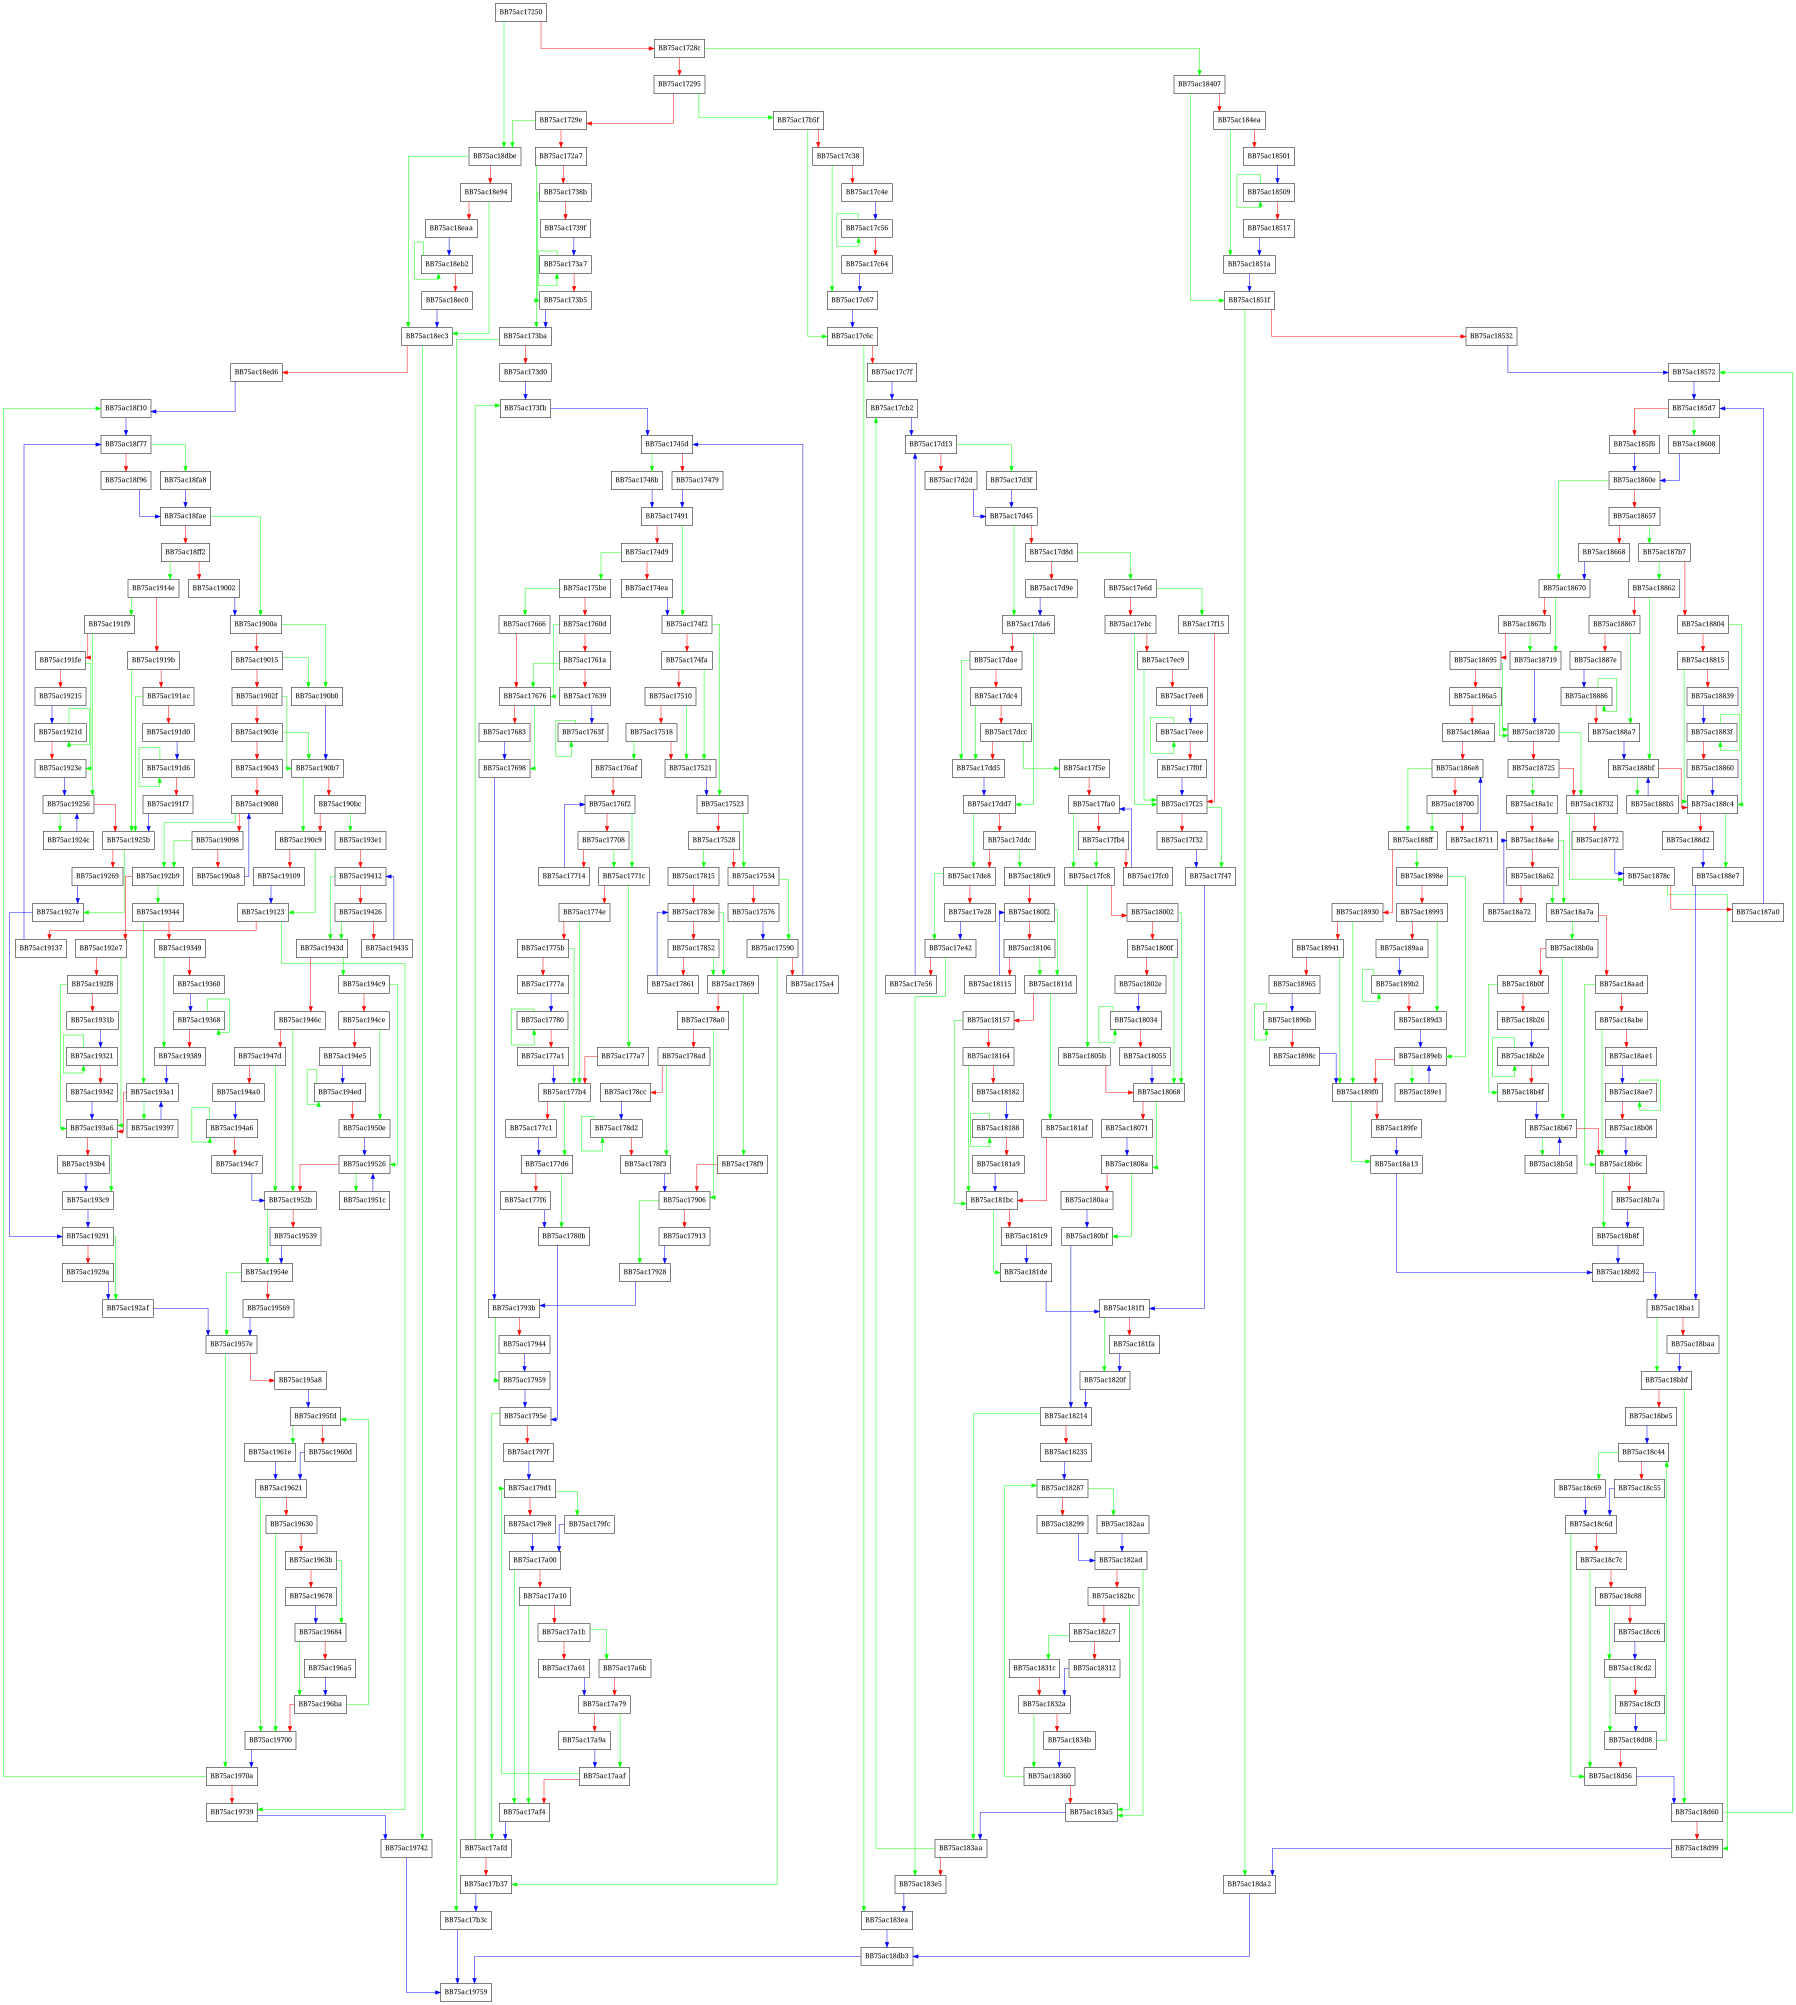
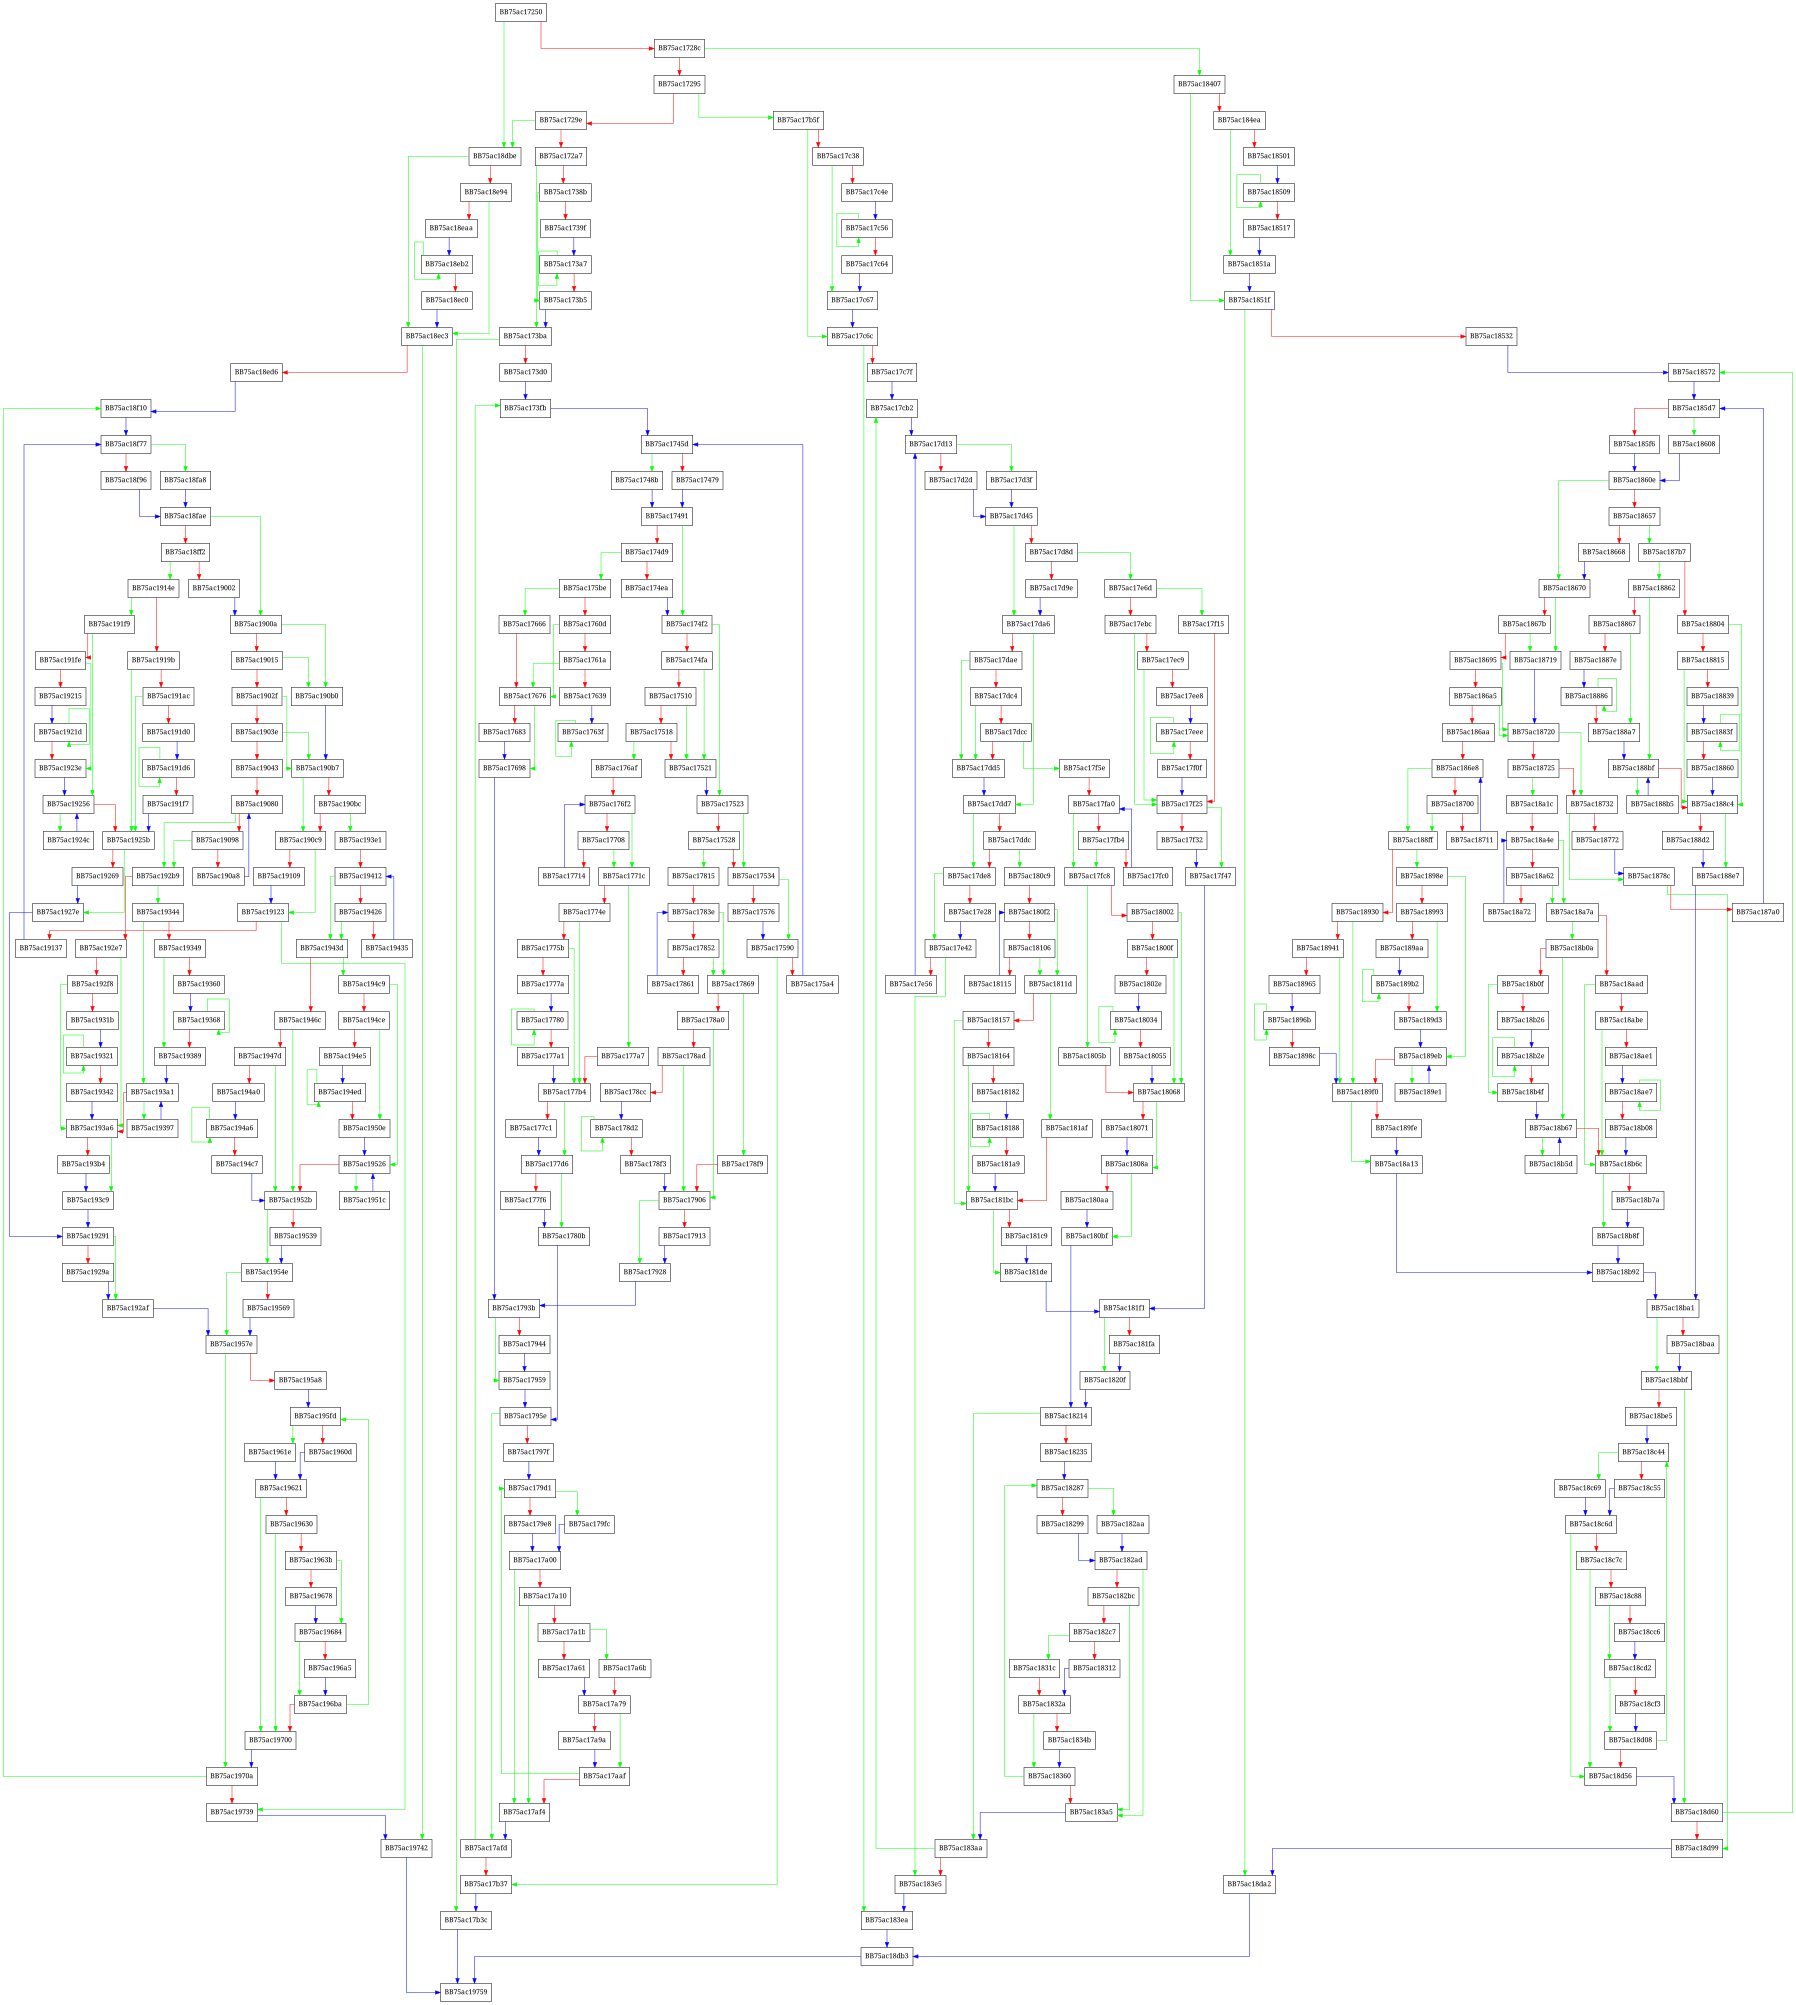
edge "BB75ac178ad" -> "BB75ac178f3": now "BB75ac178ad" -> "BB75ac17906"
